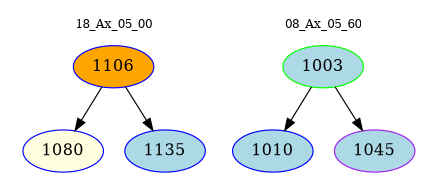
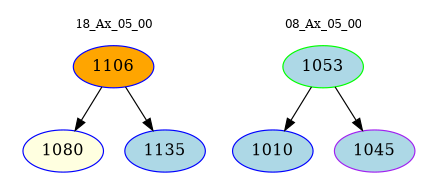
cluster "08_Ax_05_60": label "08_Ax_05_60" -> "08_Ax_05_00"
node "1003": label "1003" -> "1053"
